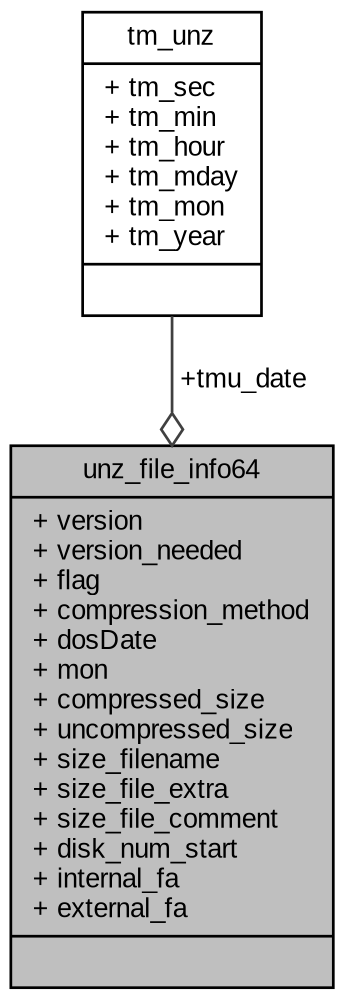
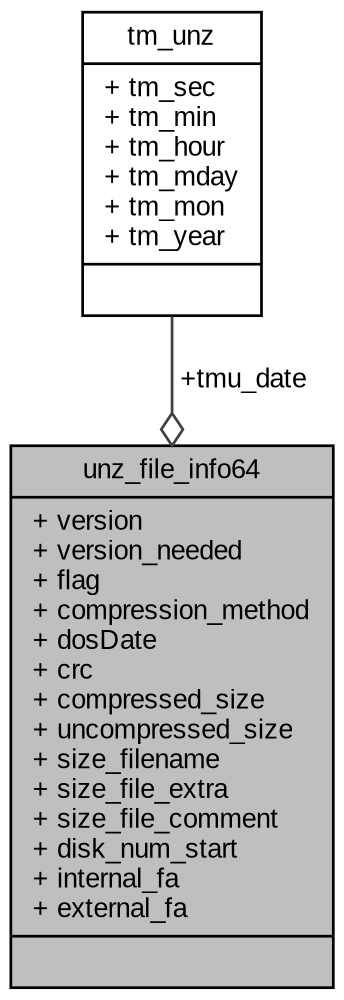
node "unz_file_info64": text "+ mon" -> "+ crc"
